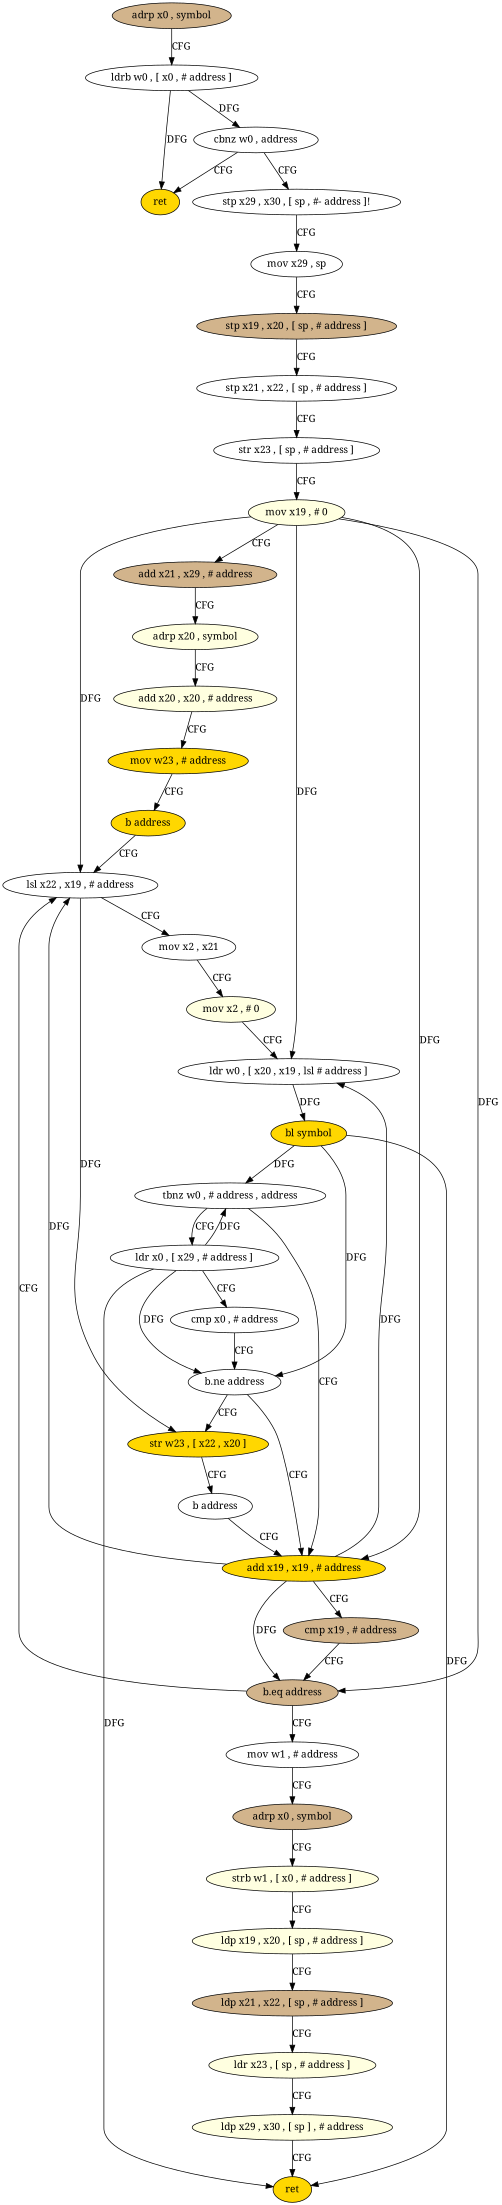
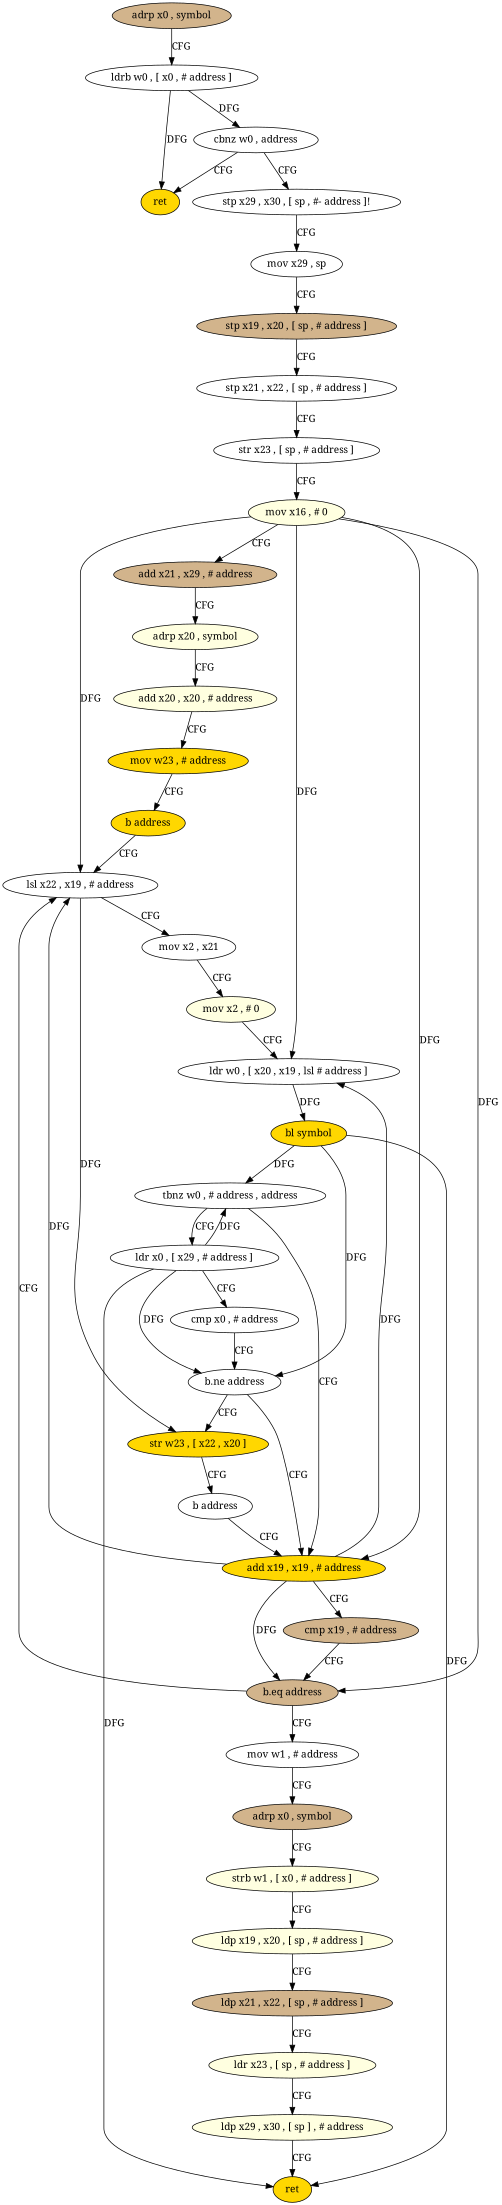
node "mov x19 , # 0": label "mov x19 , # 0" -> "mov x16 , # 0"
